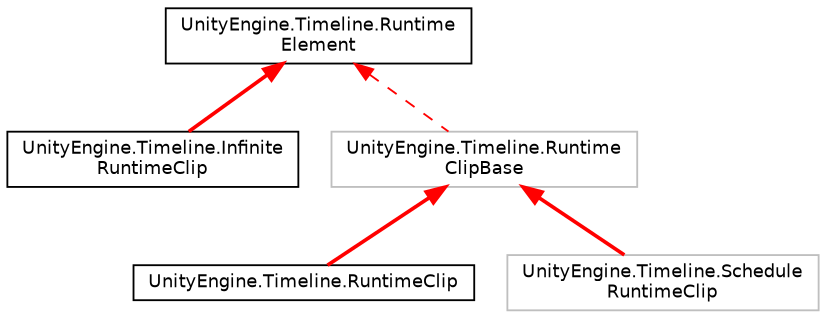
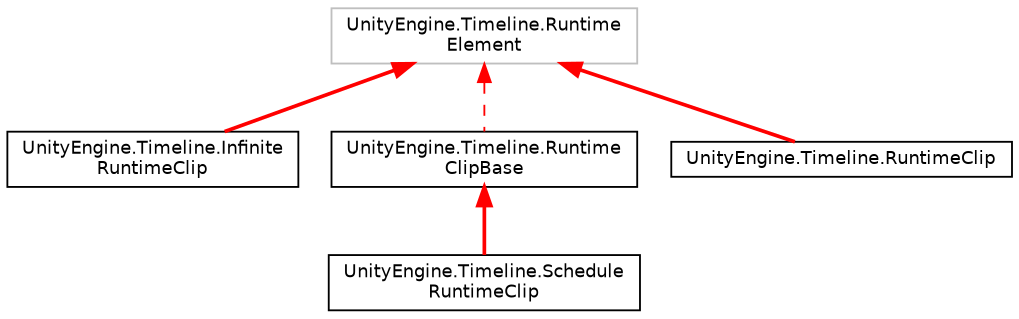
node "UnityEngine.Timeline.Runtime Element": color black -> grey75
node "UnityEngine.Timeline.Runtime ClipBase": color grey75 -> black
edge "UnityEngine.Timeline.RuntimeClip" -> "UnityEngine.Timeline.Runtime ClipBase": now "UnityEngine.Timeline.RuntimeClip" -> "UnityEngine.Timeline.Runtime Element"
node "UnityEngine.Timeline.Schedule RuntimeClip": color grey75 -> black
